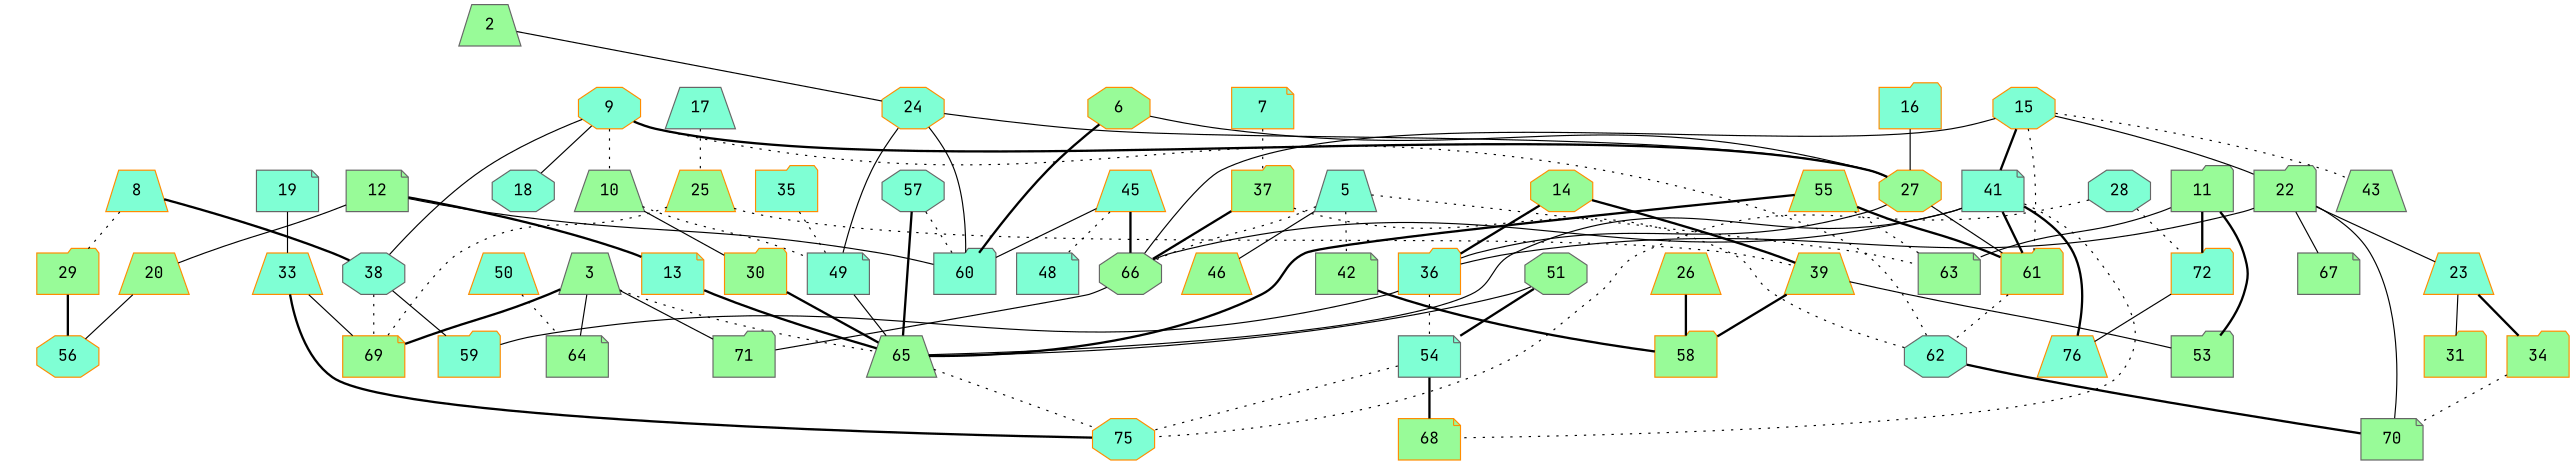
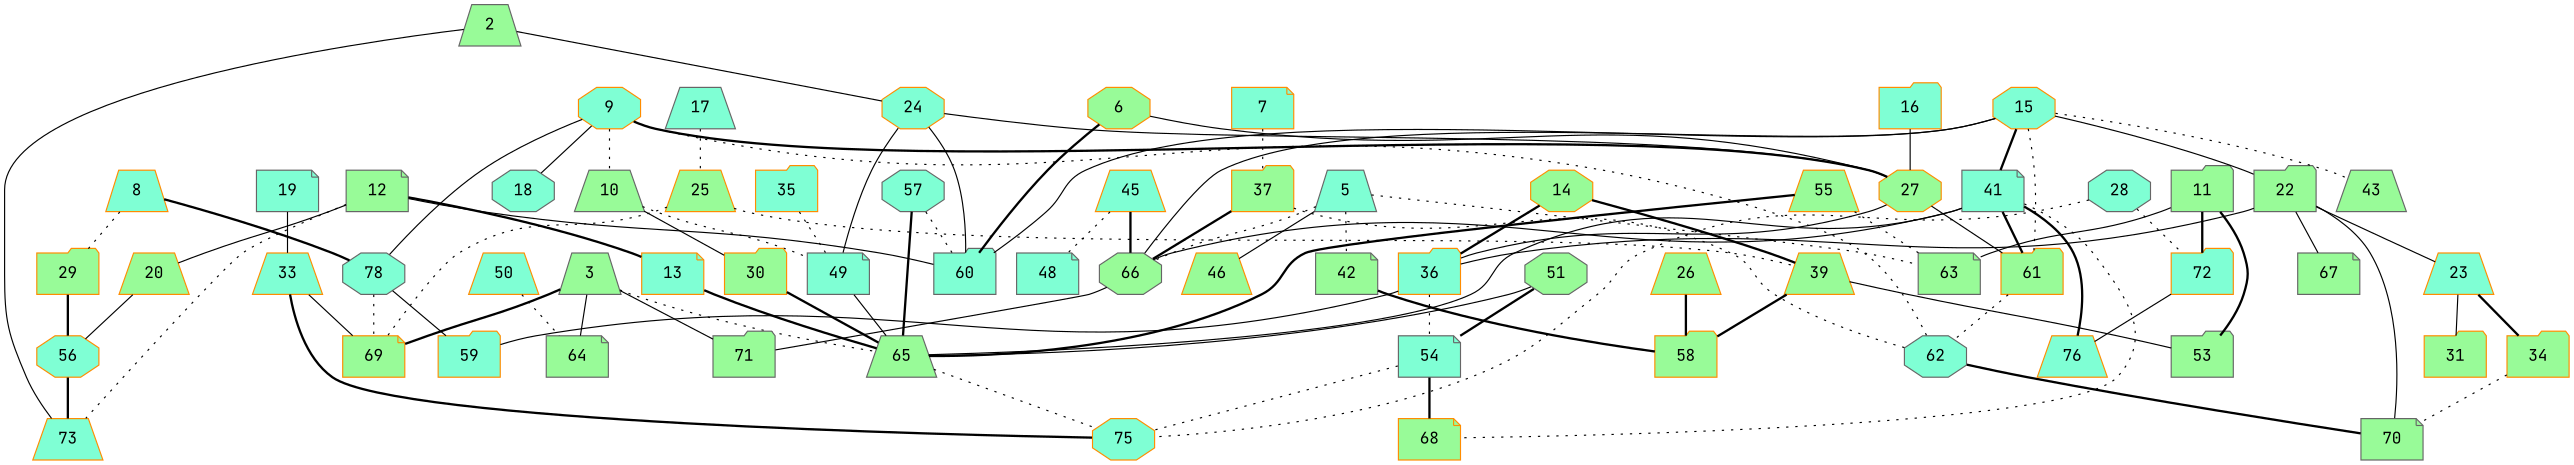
edge "45" -- "60": now "15" -- "60"
edge "55" -- "61": removed
node "38": label "38" -> "78"
node "73": added
